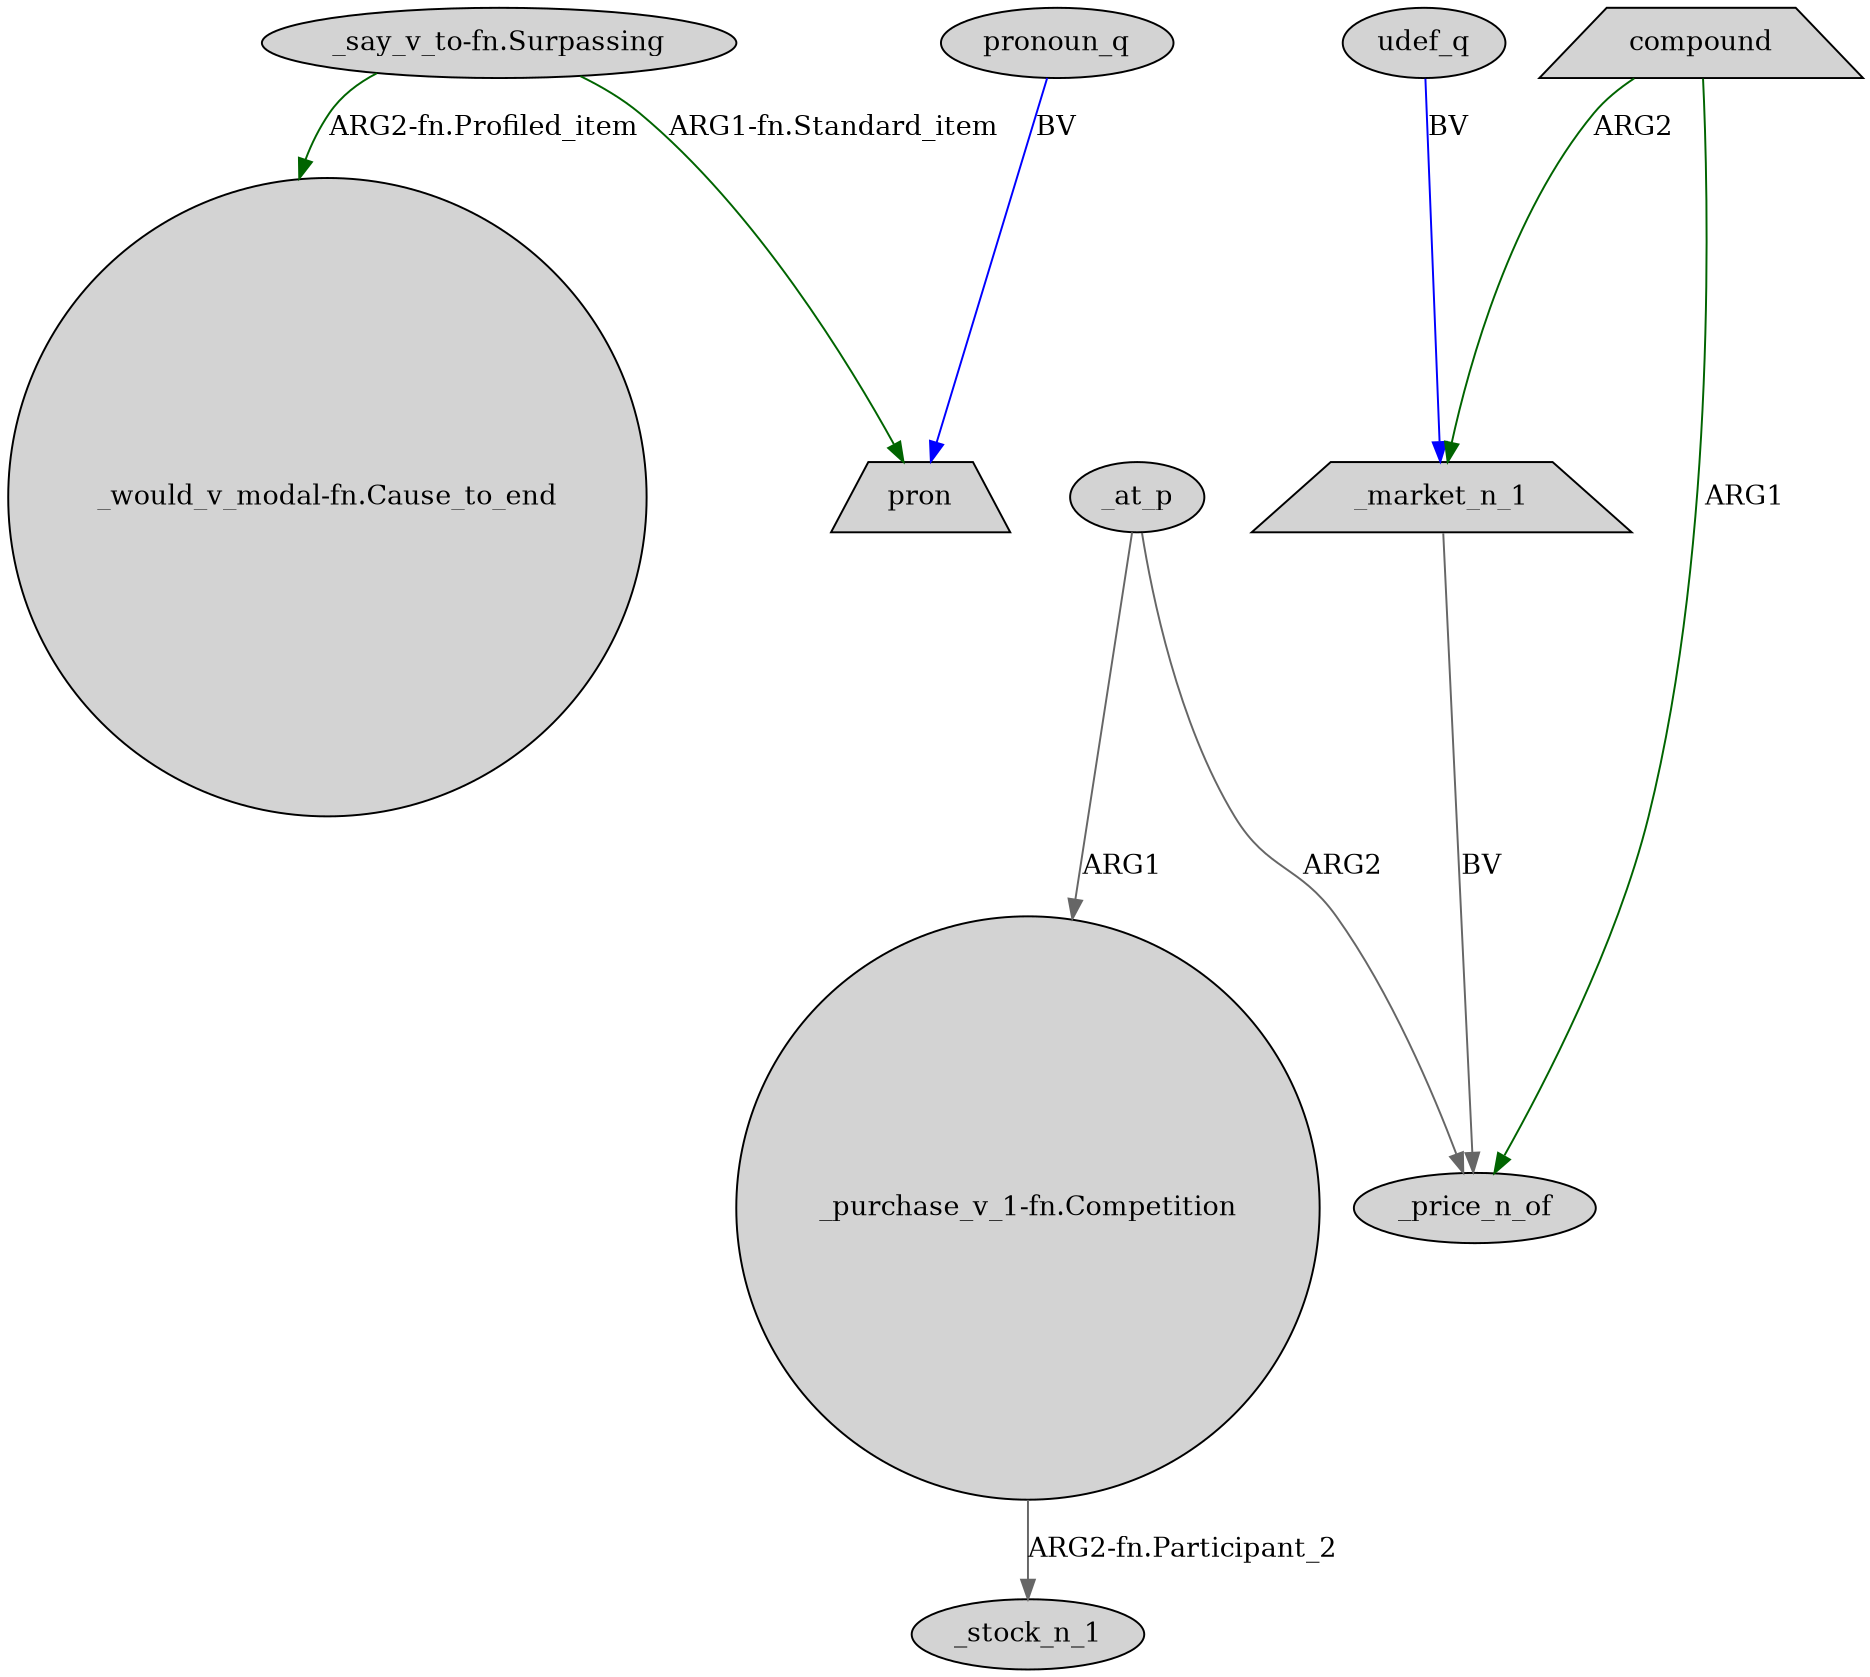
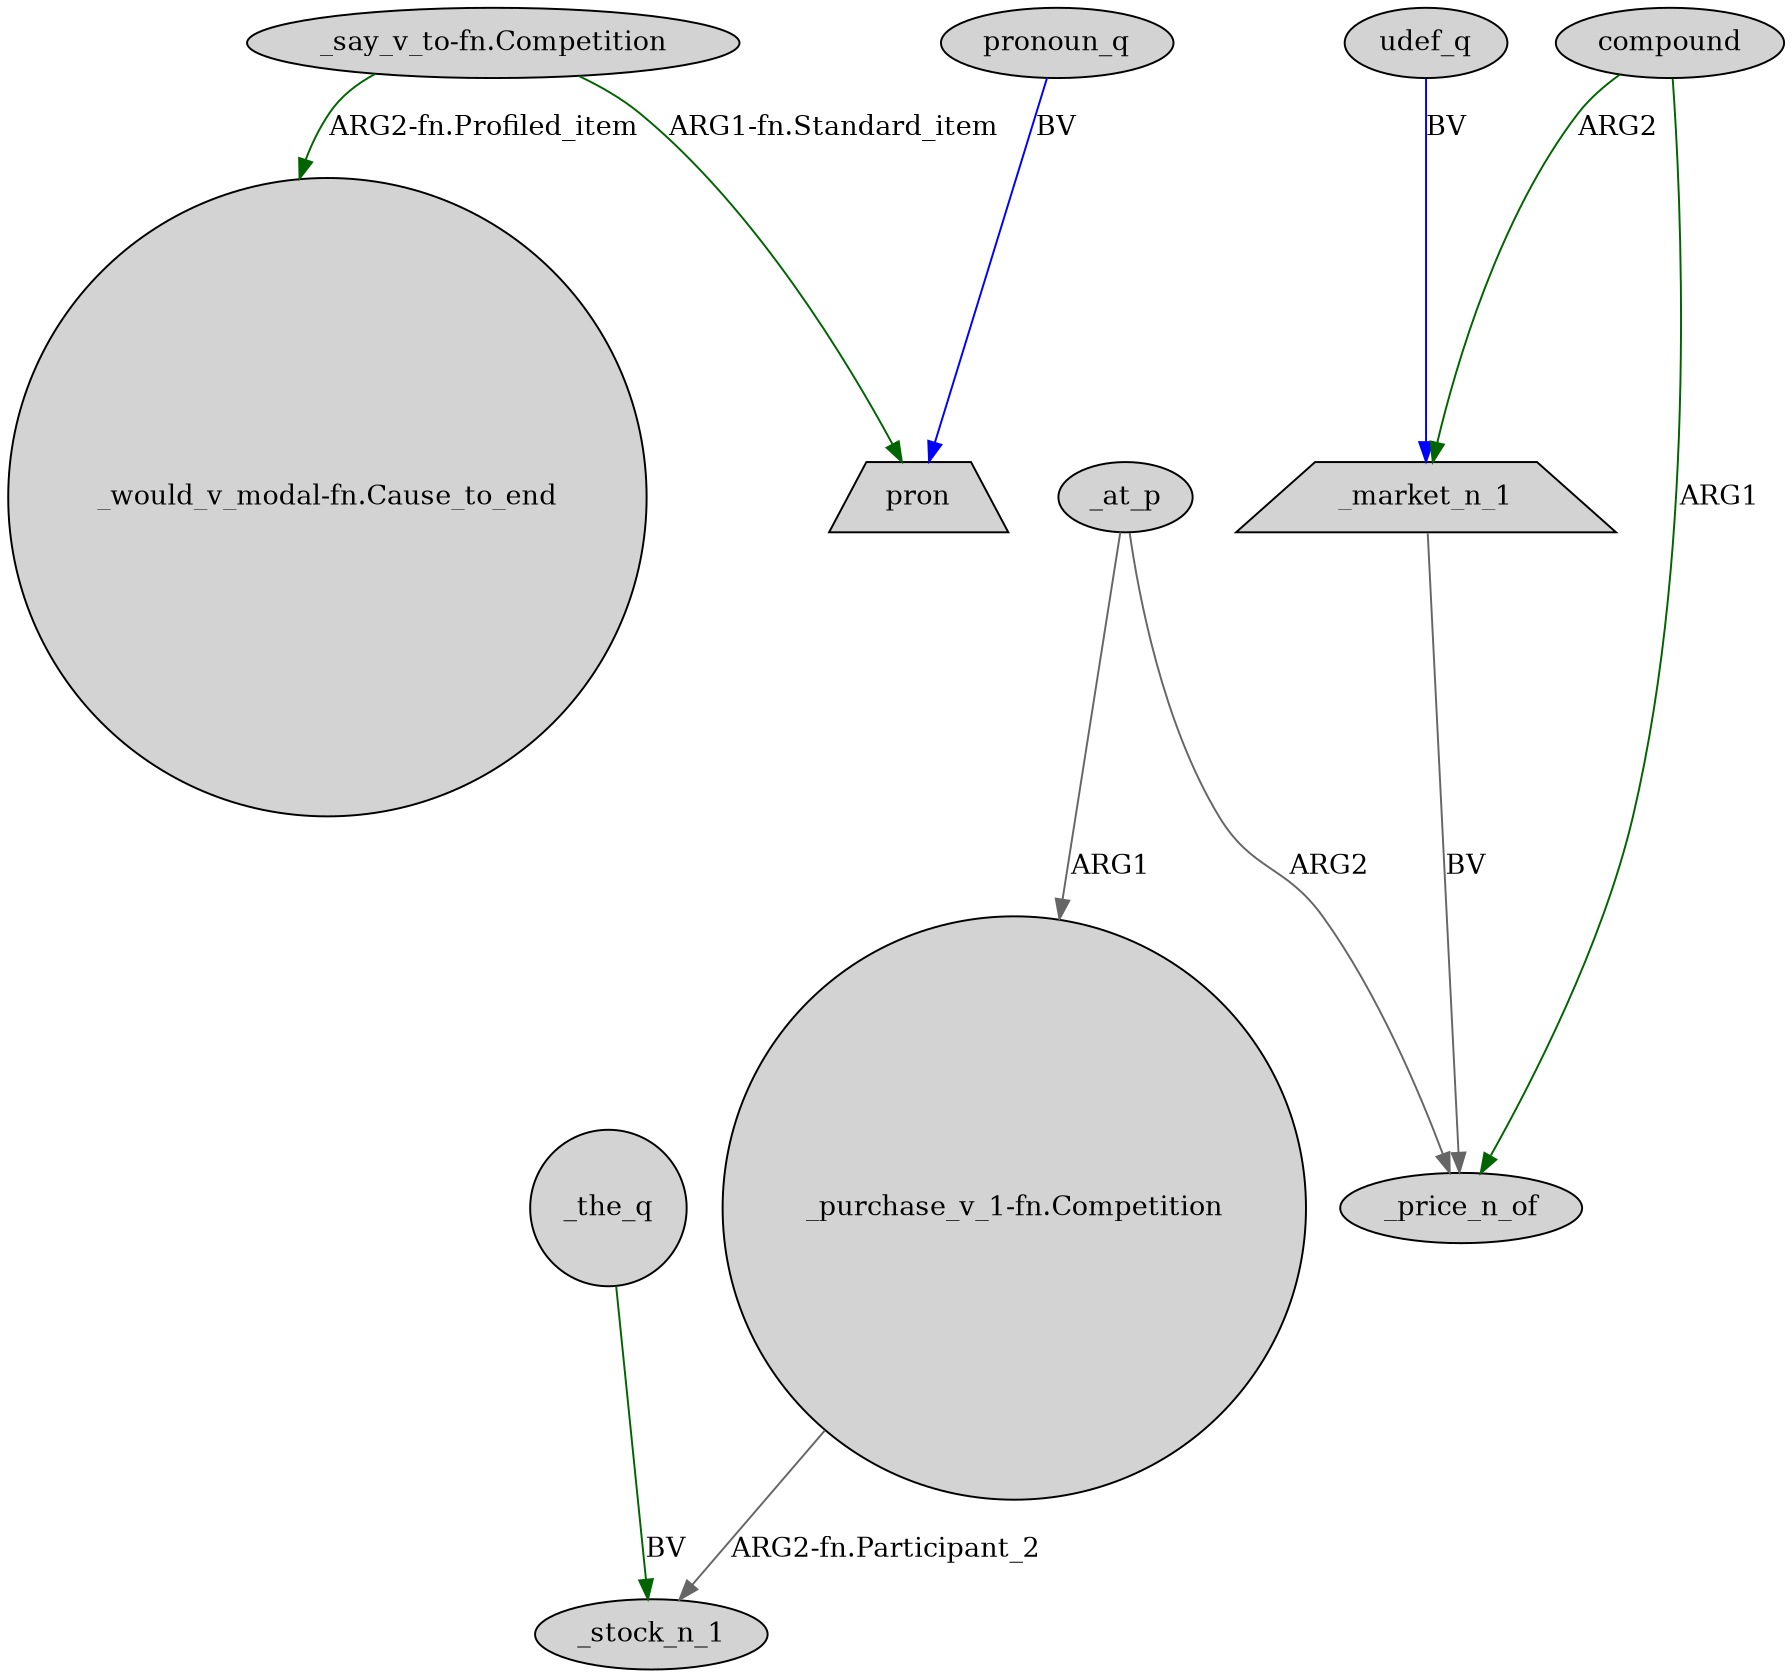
node "_say_v_to-fn.Surpassing": label "_say_v_to-fn.Surpassing" -> "_say_v_to-fn.Competition"
node "compound": shape trapezium -> ellipse
node "_the_q": added
